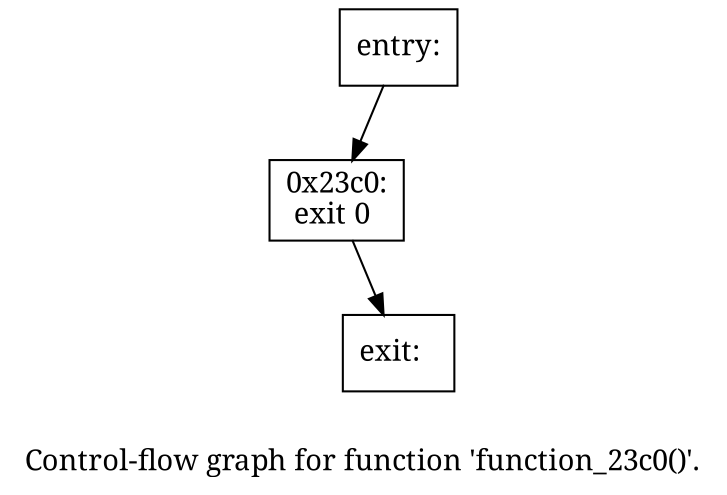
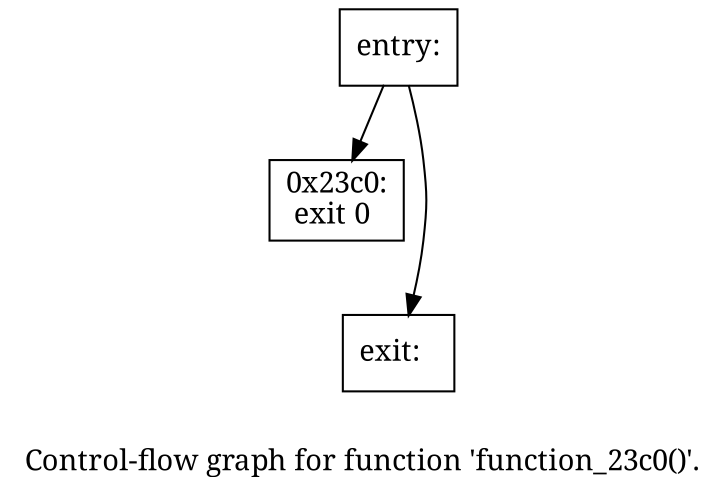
edge "0x23c0:" -> "exit:": now "entry:" -> "exit:"
